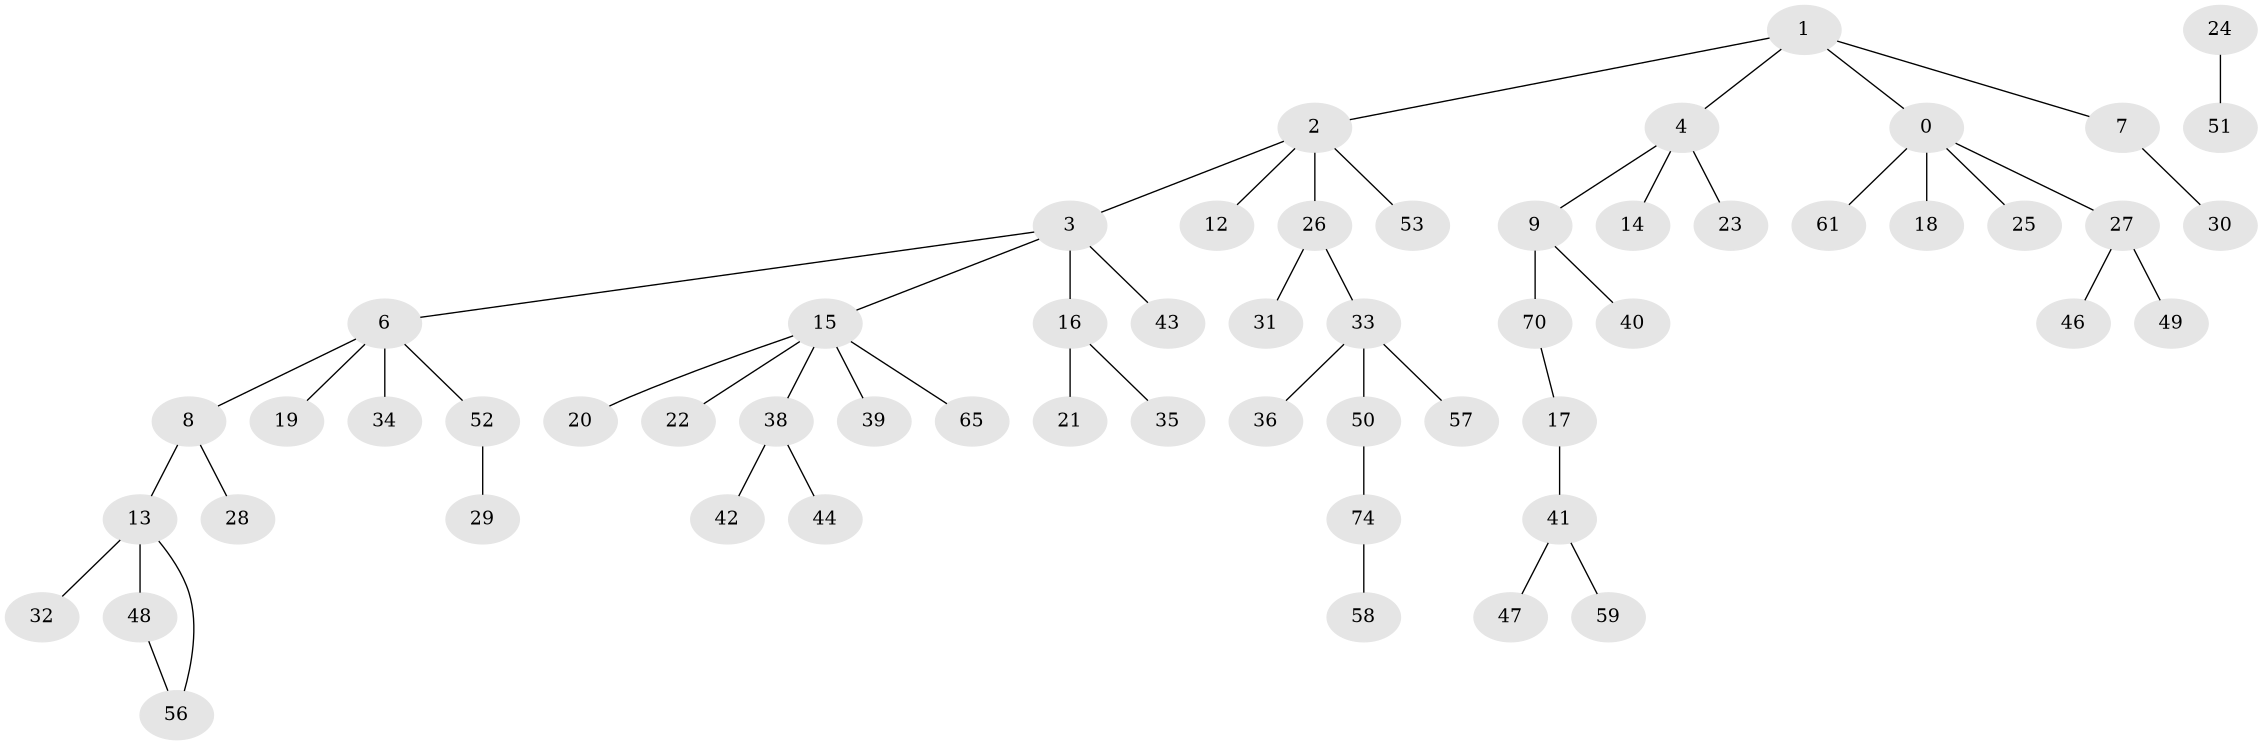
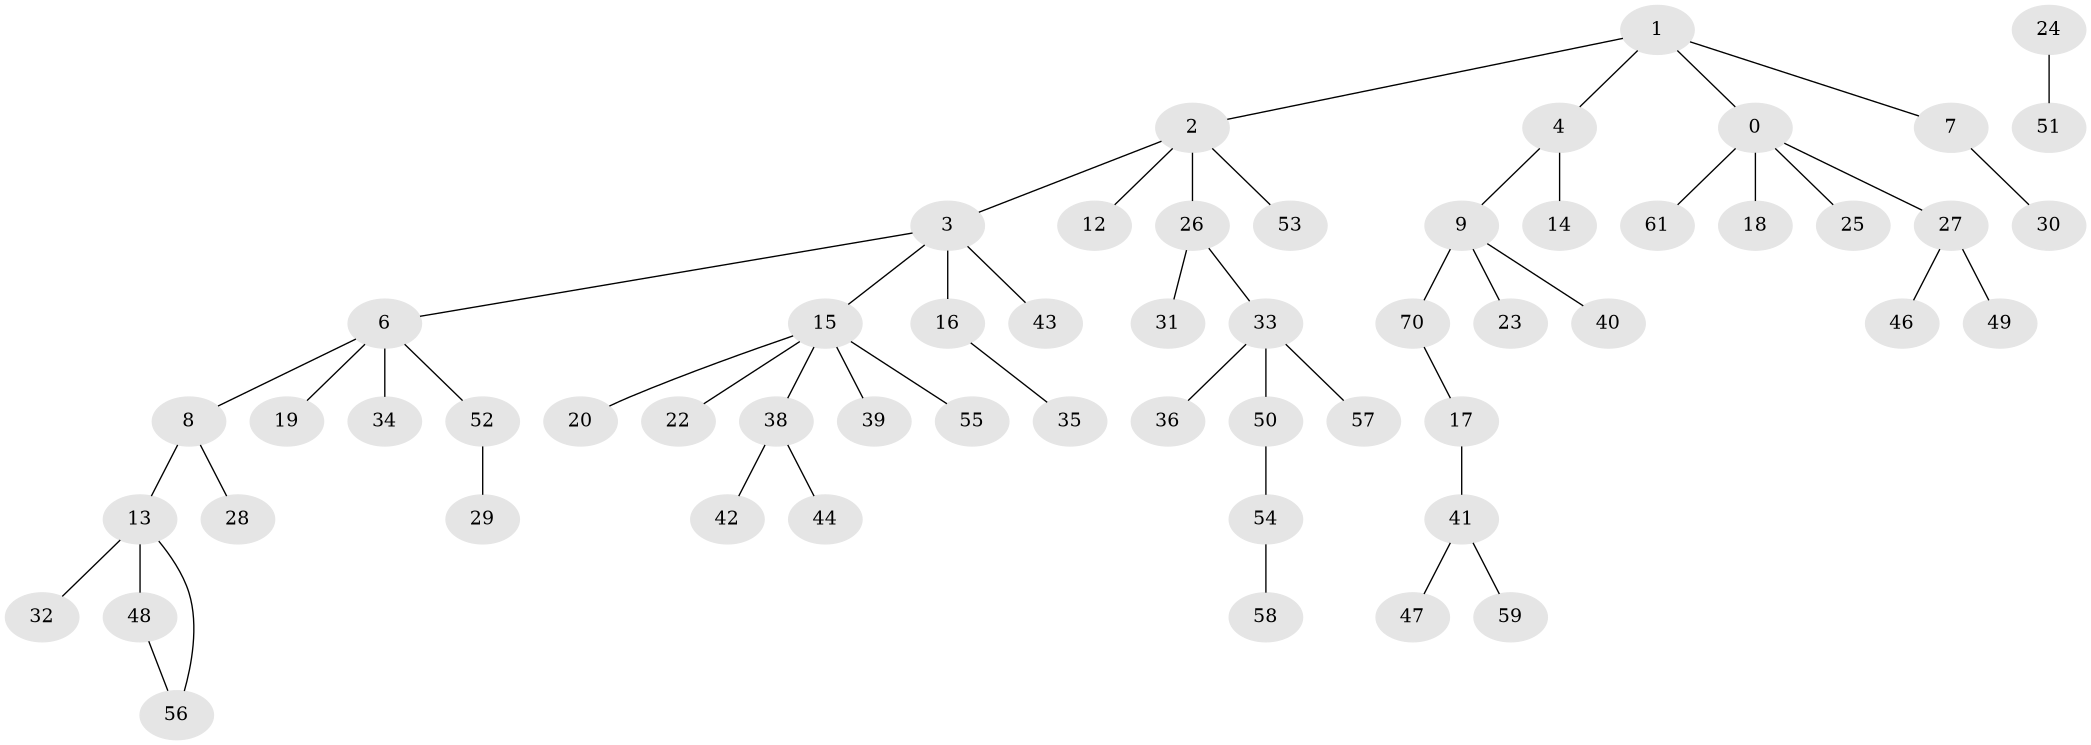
edge "4" -- "23": now "9" -- "23"
node "65": label "65" -> "55"
node "21": removed
node "74": label "74" -> "54"
